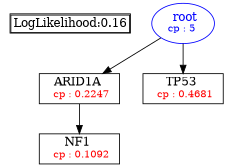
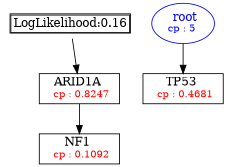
edge "root" -> "ARID1A": now "LogLikelihood:0.16" -> "ARID1A"
node "ARID1A": text "cp : 0.2247" -> "cp : 0.8247"
